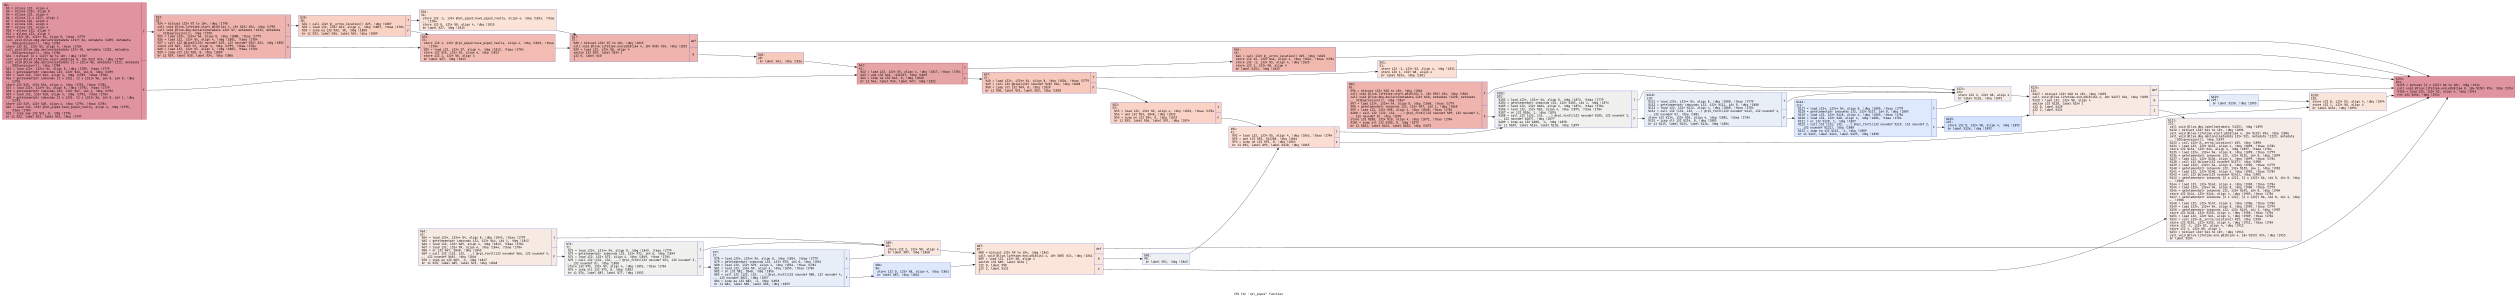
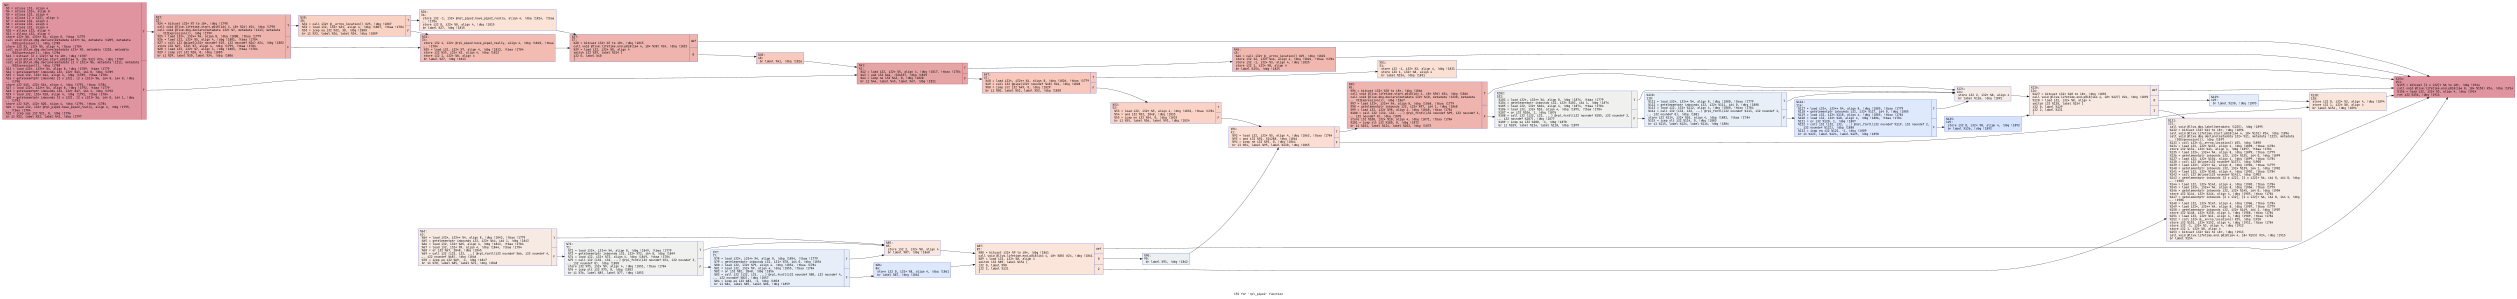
edge "%91:" -> "%102:": now "%91:" -> "%95:"
